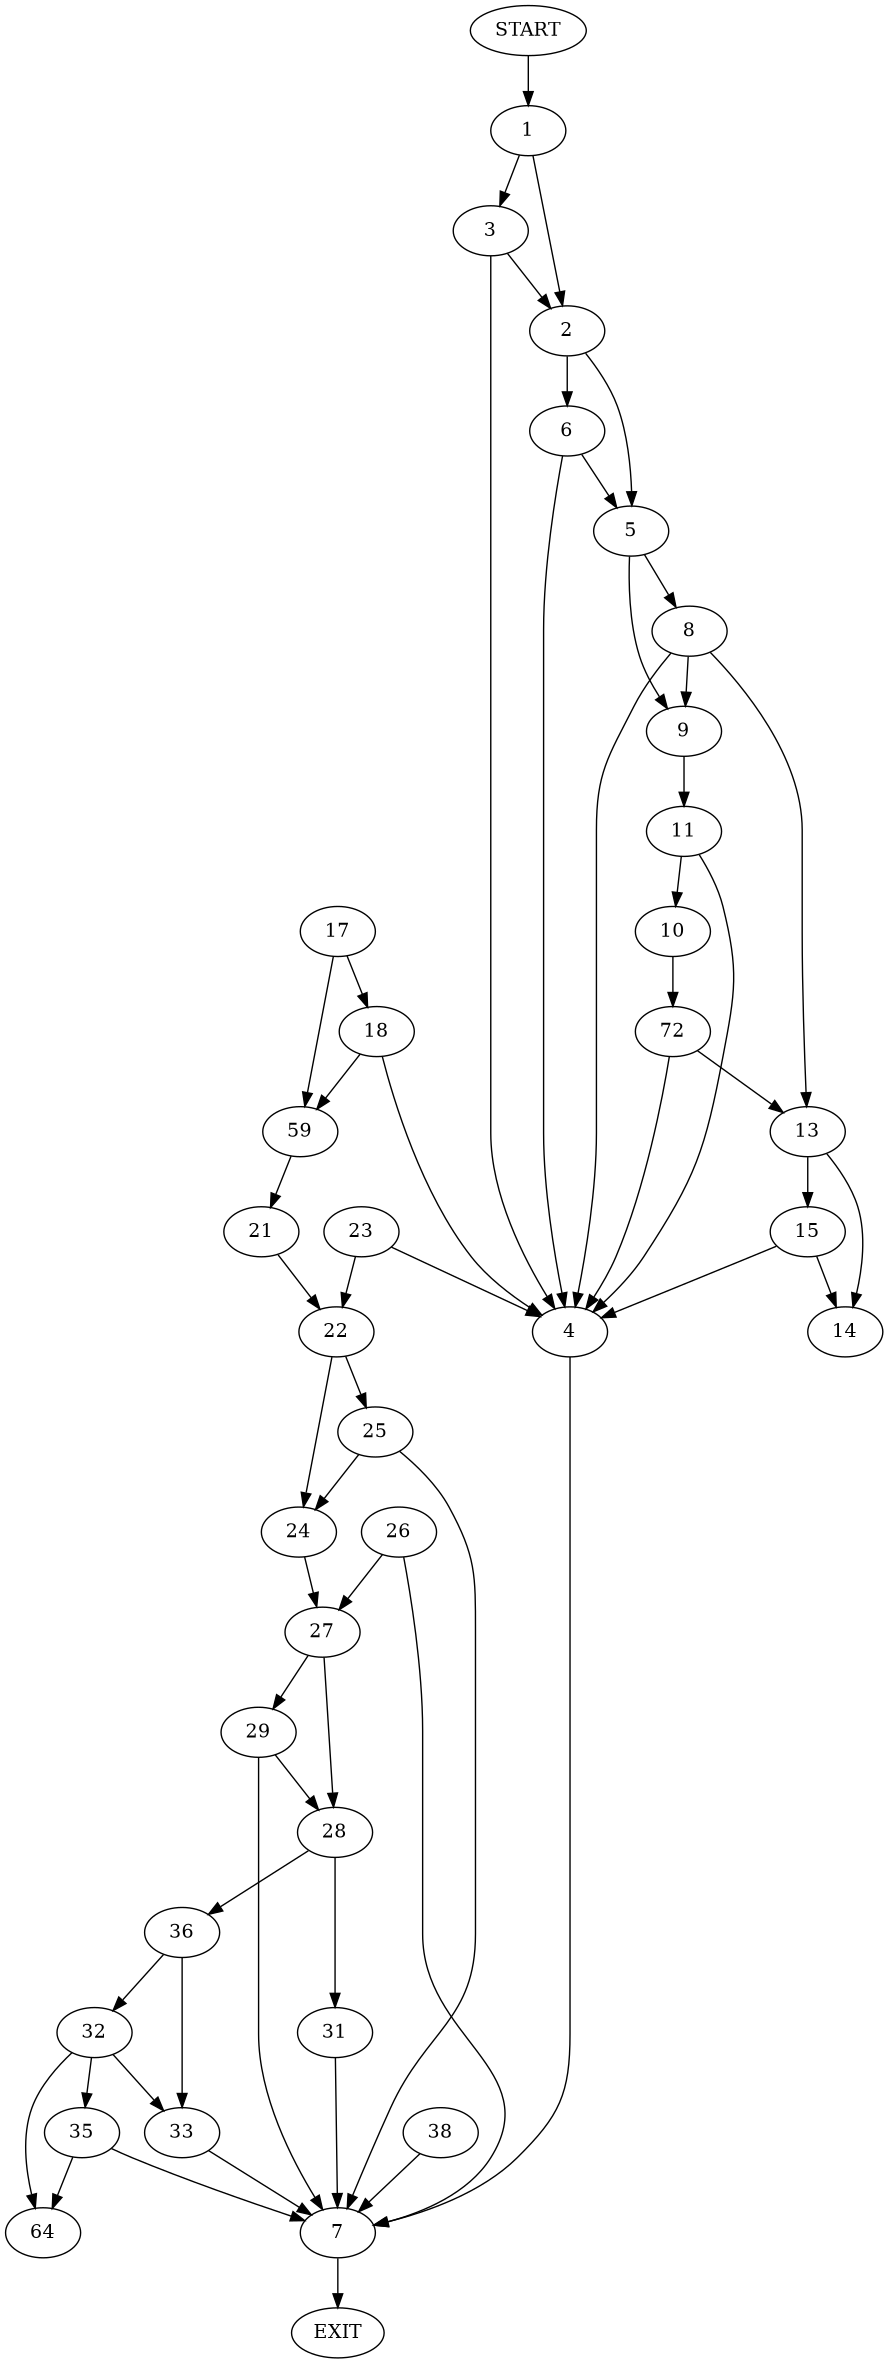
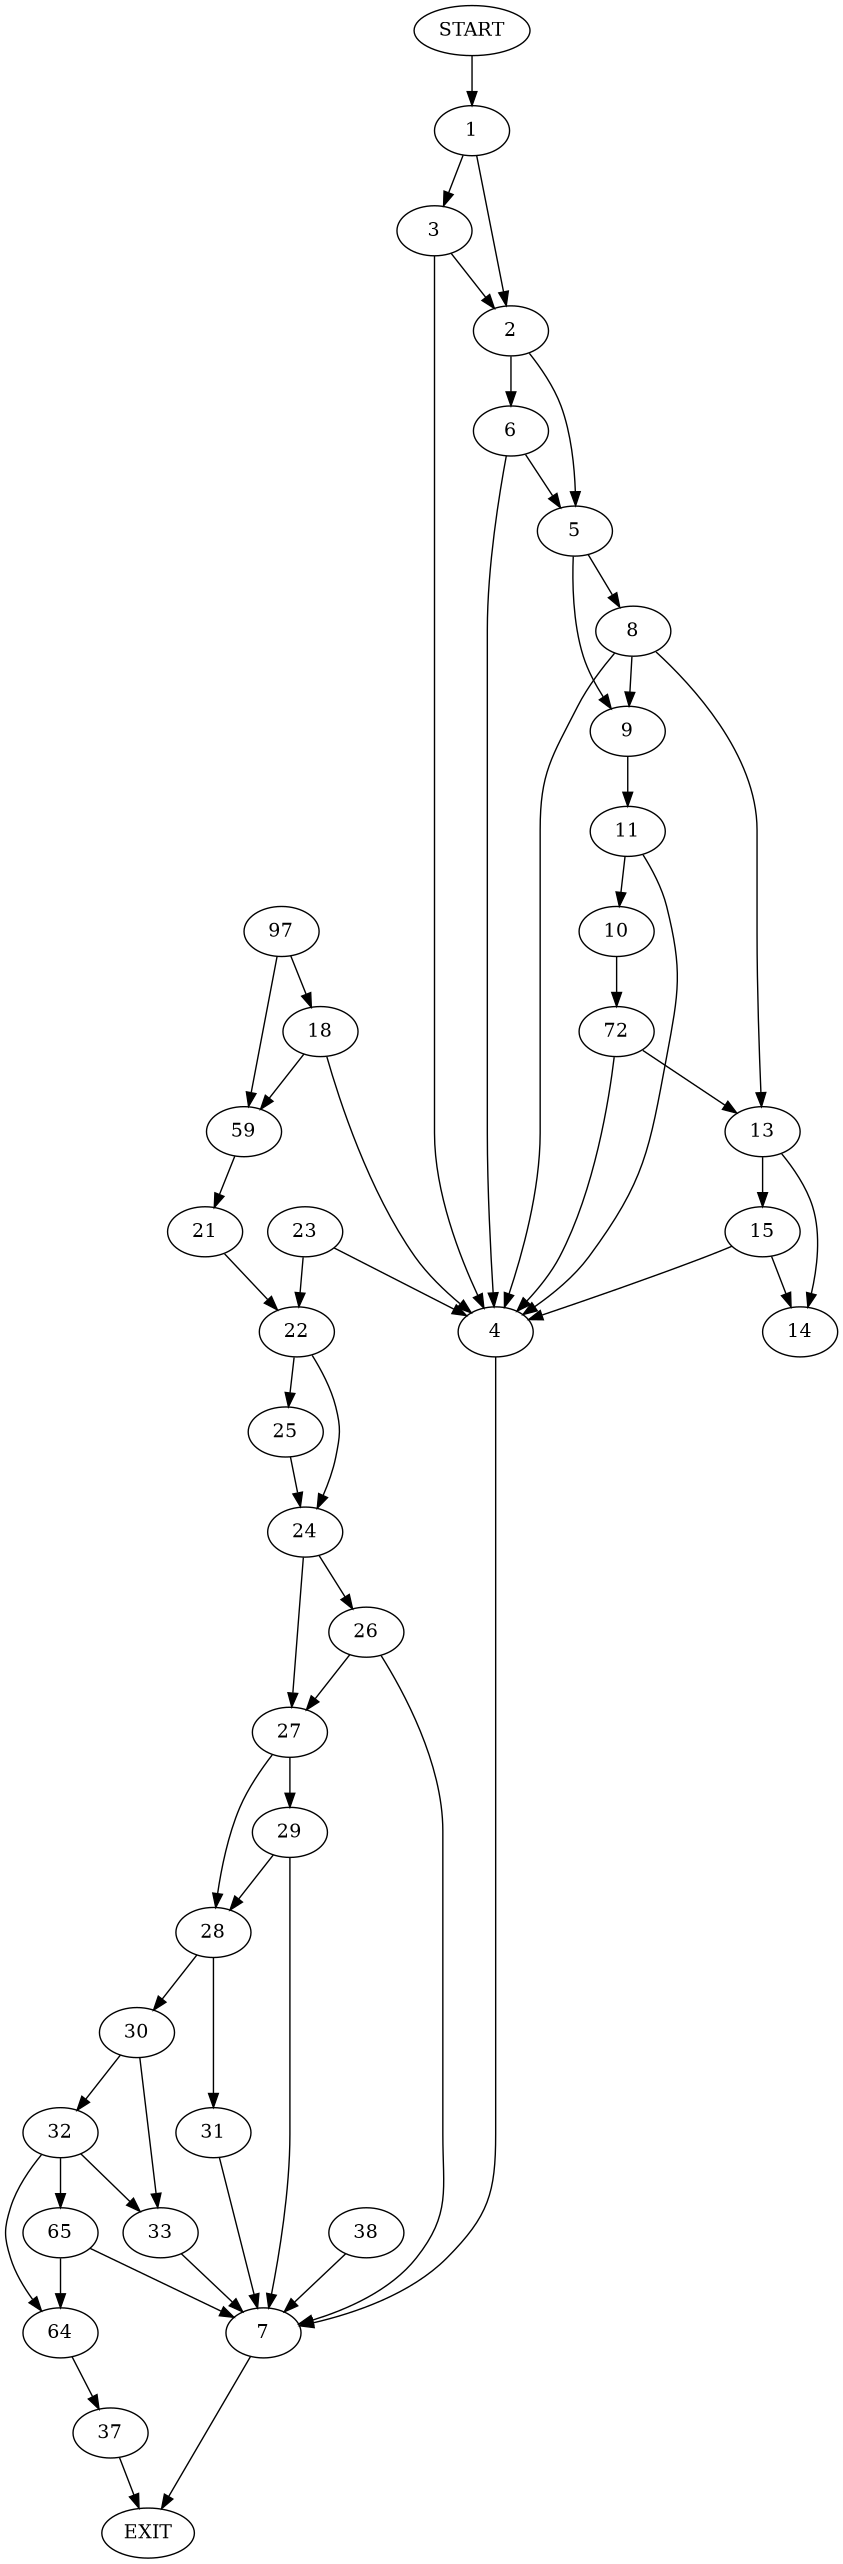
node "17": label "17" -> "97"
edge "24" -> "26": added
edge "25" -> "7": removed
node "36": label "36" -> "30"
node "35": label "35" -> "65"
node "37": added
